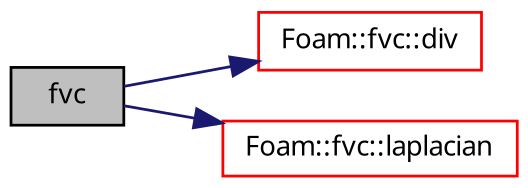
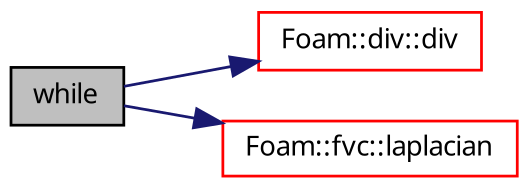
node "Foam::fvc::div": label "Foam::fvc::div" -> "Foam::div::div"
node "fvc": label "fvc" -> "while"
